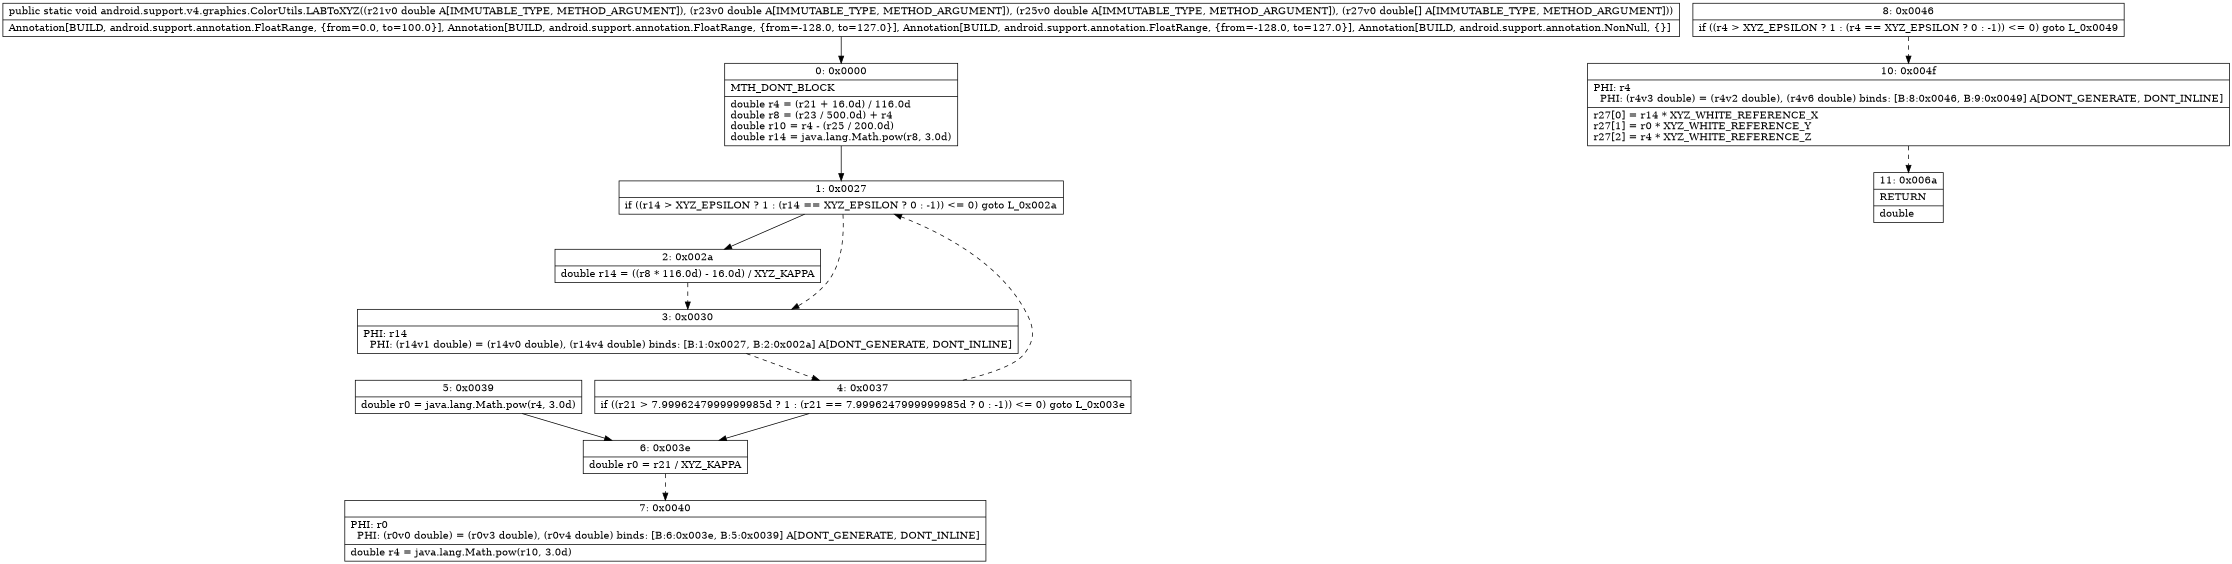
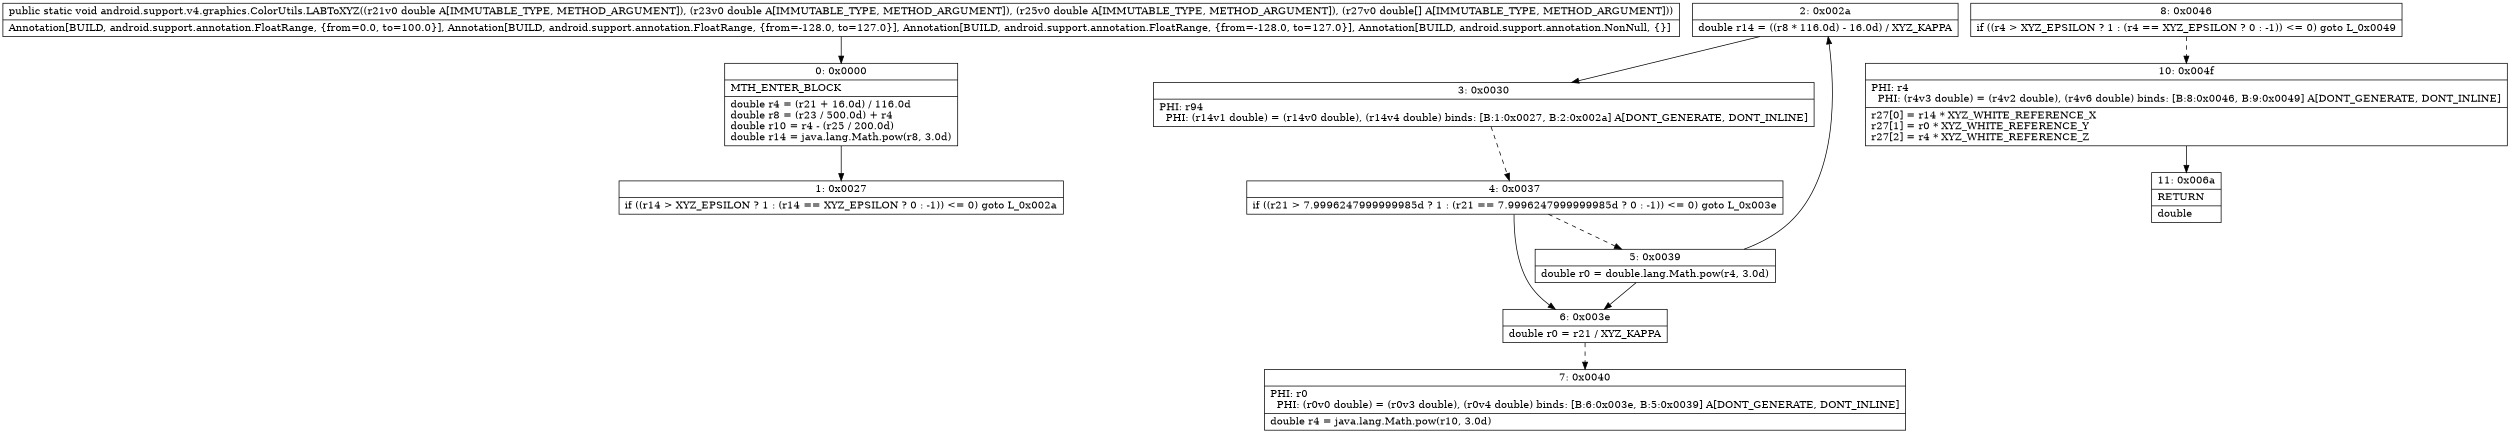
node "0: 0x0000": text "MTH_DONT_BLOCK" -> "MTH_ENTER_BLOCK"
edge "10: 0x004f" -> "11: 0x006a": style dashed -> solid
edge "1: 0x0027" -> "2: 0x002a": now "5: 0x0039" -> "2: 0x002a"
edge "1: 0x0027" -> "3: 0x0030": removed
edge "2: 0x002a" -> "3: 0x0030": style dashed -> solid
edge "4: 0x0037" -> "1: 0x0027": now "4: 0x0037" -> "5: 0x0039"
node "3: 0x0030": text "PHI: r14" -> "PHI: r94"
node "5: 0x0039": text "double r0 = java.lang.Math.pow(r4, 3.0d)" -> "double r0 = double.lang.Math.pow(r4, 3.0d)"
